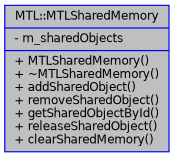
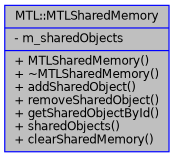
node "MTL::MTLSharedMemory": text "+ releaseSharedObject()" -> "+ sharedObjects()"
